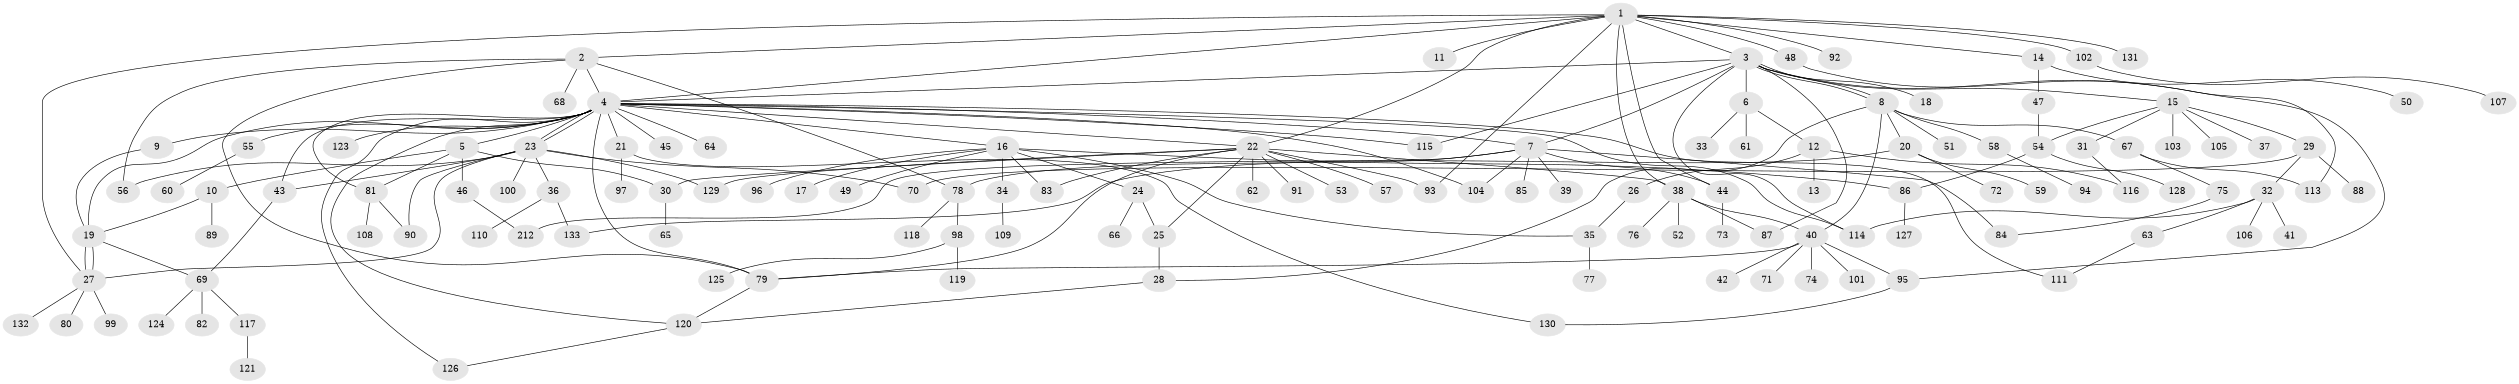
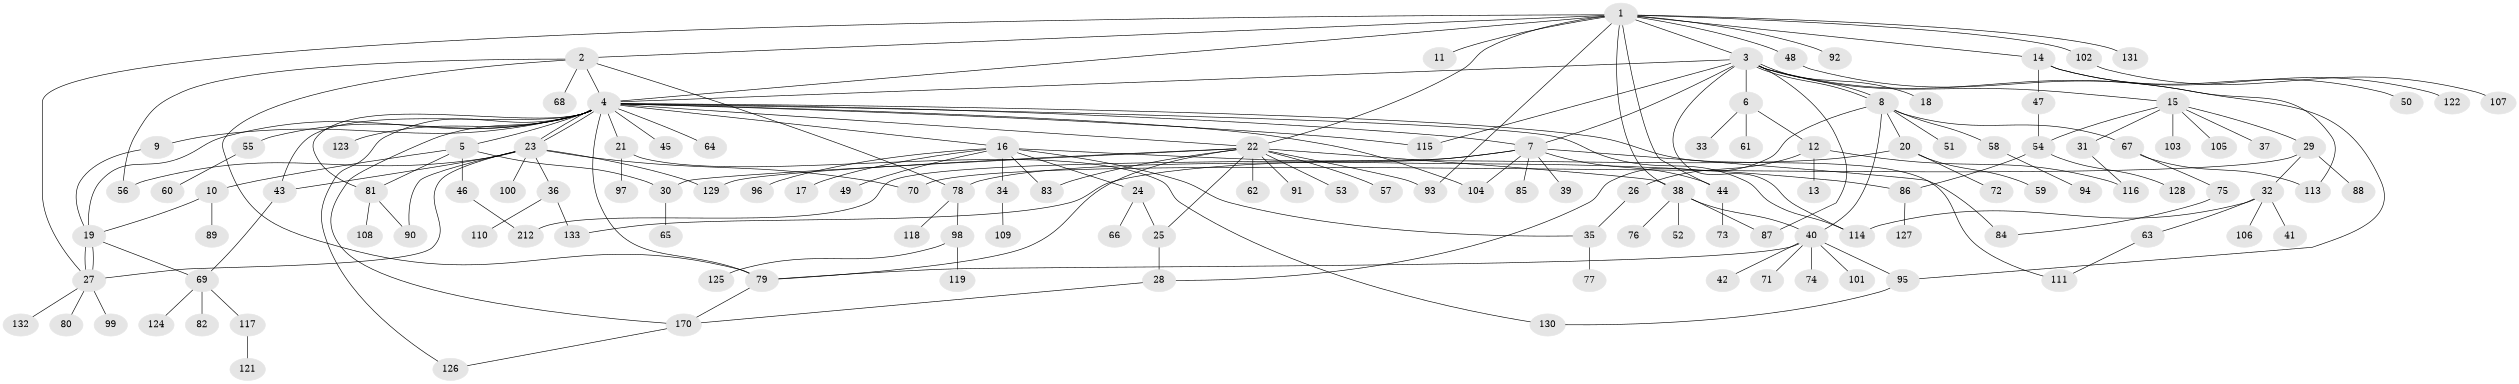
node "122": added
node "120": label "120" -> "170"
